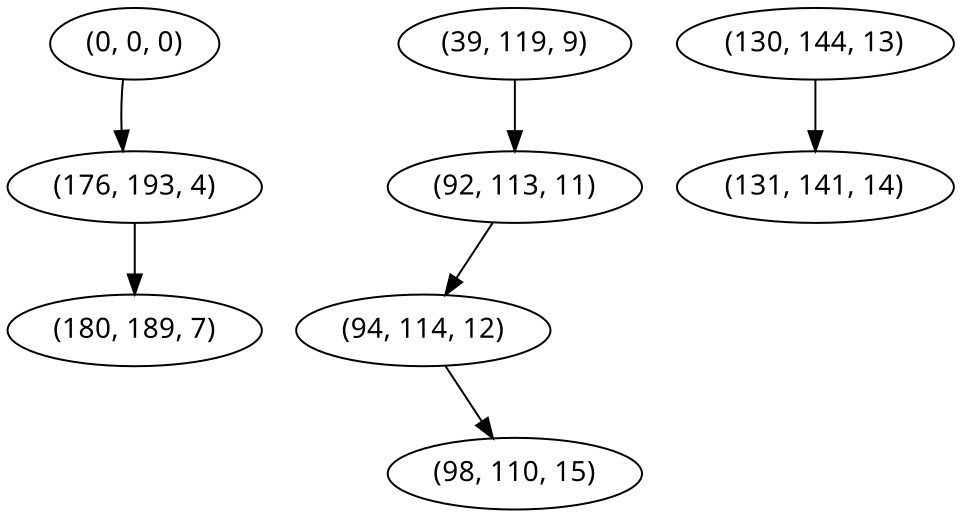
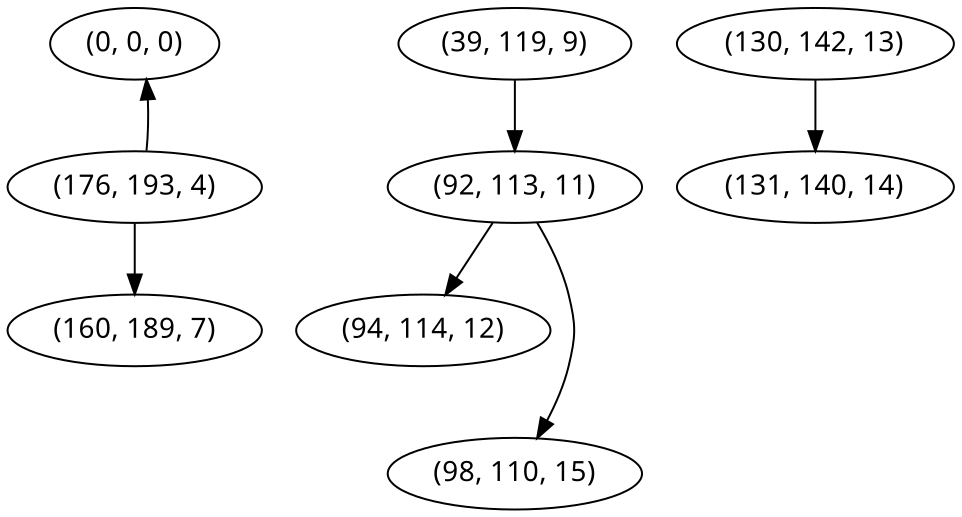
node "(130, 144, 13)": label "(130, 144, 13)" -> "(130, 142, 13)"
edge "(0, 0, 0)" -> "(176, 193, 4)": reversed
node "(131, 141, 14)": label "(131, 141, 14)" -> "(131, 140, 14)"
node "(180, 189, 7)": label "(180, 189, 7)" -> "(160, 189, 7)"
edge "(94, 114, 12)" -> "(98, 110, 15)": now "(92, 113, 11)" -> "(98, 110, 15)"
